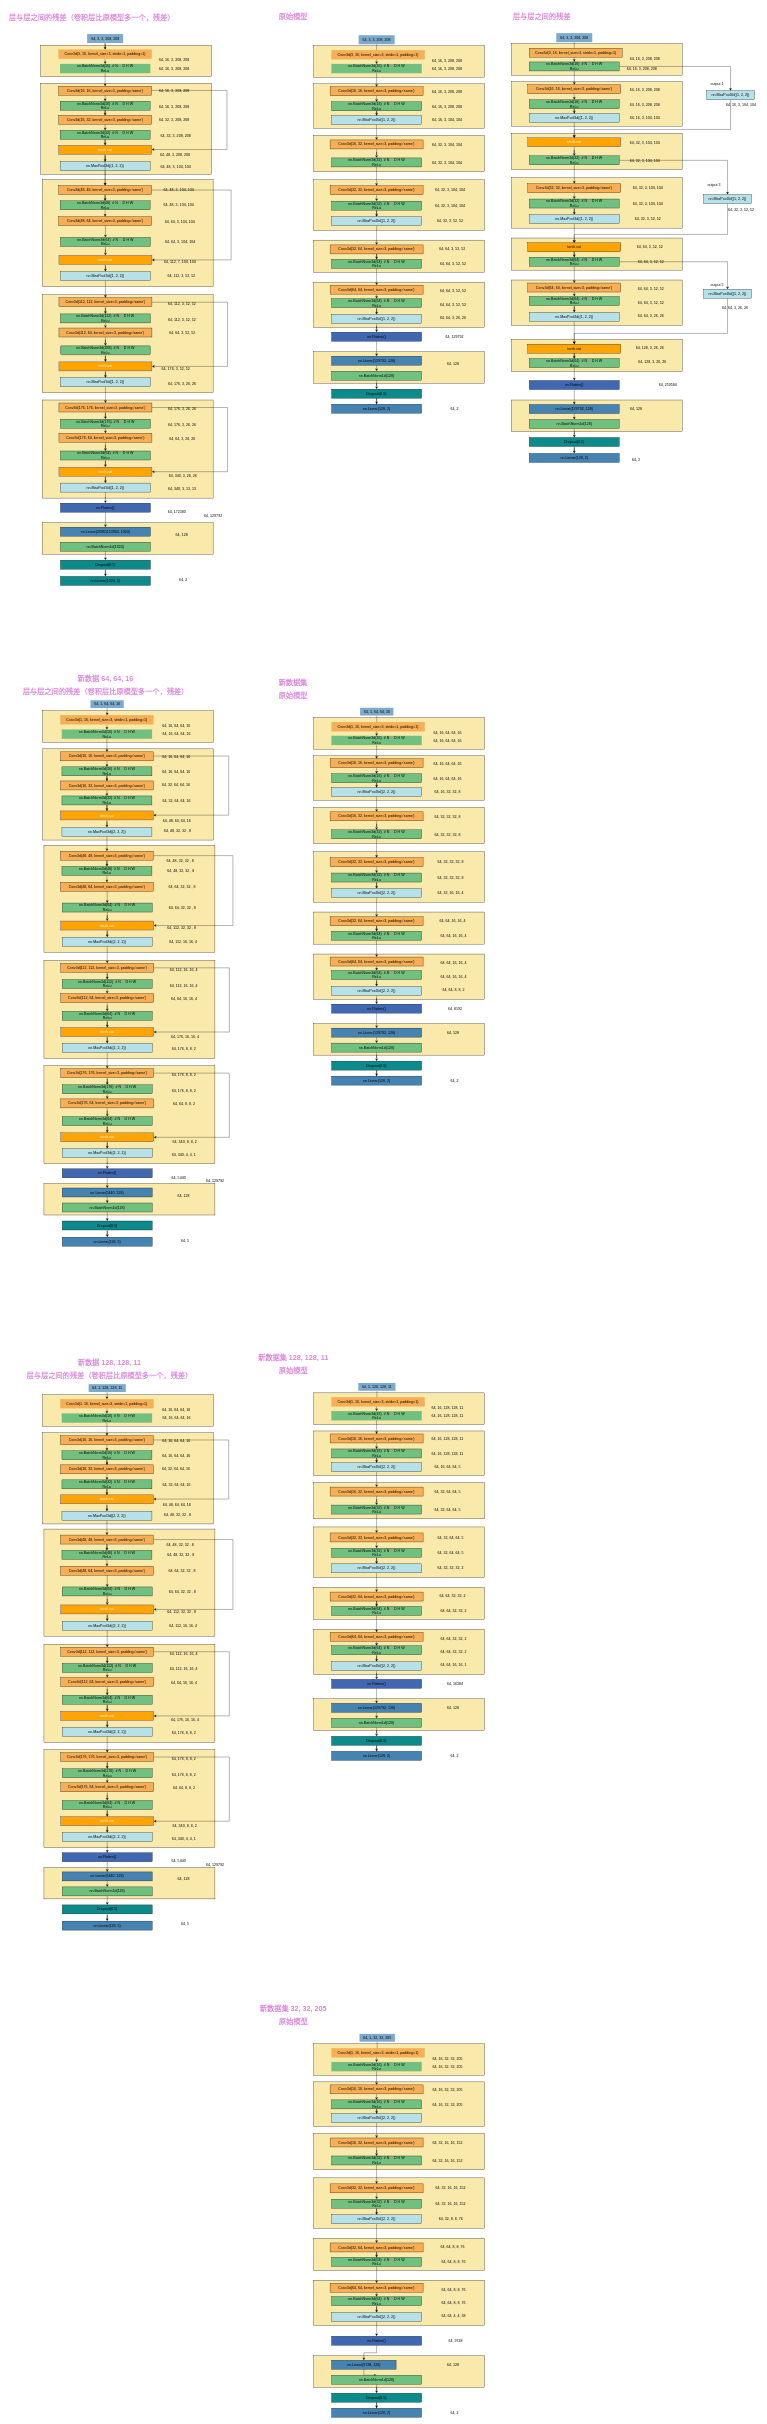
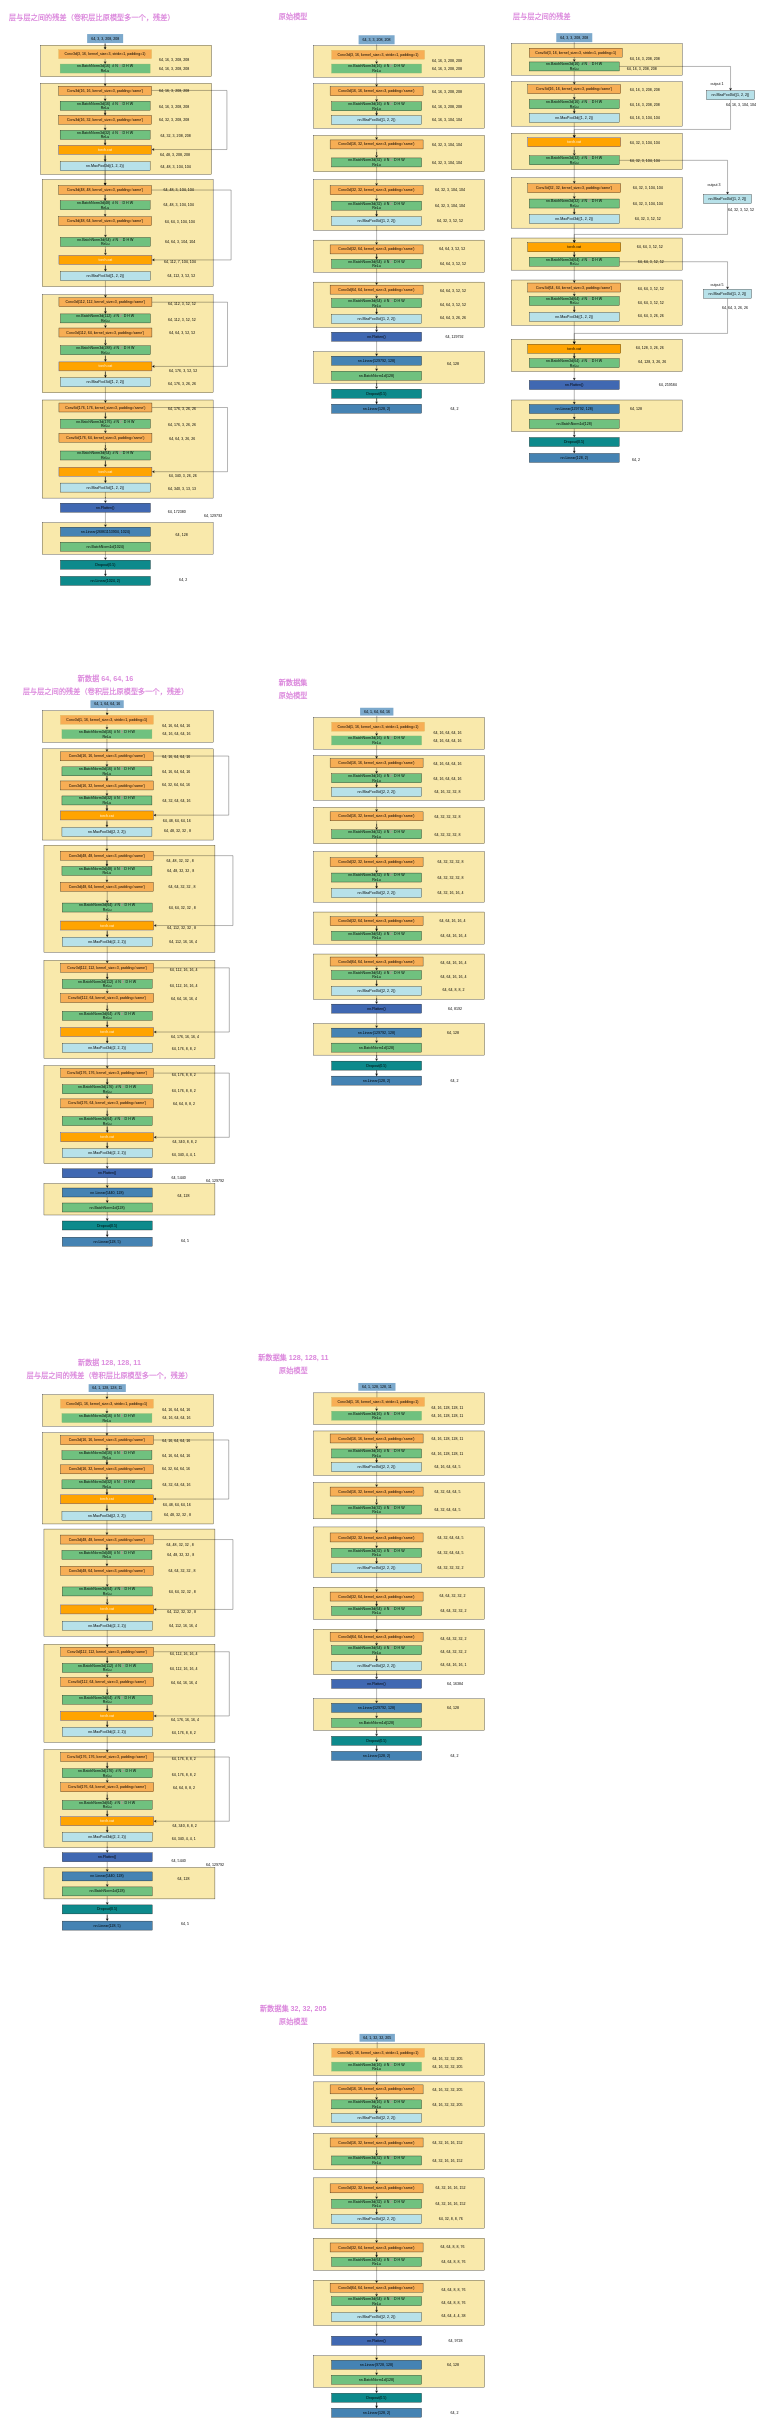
node "nn.BatchNorm3d(288) # N C D H W ReLu": shape rounded rectangle -> rectangle
node "64, 176, 3, 52, 52": moved (176, 369) -> (183, 371)
node "nn.Linear(9728, 128)": size 65x9 -> 90x9
